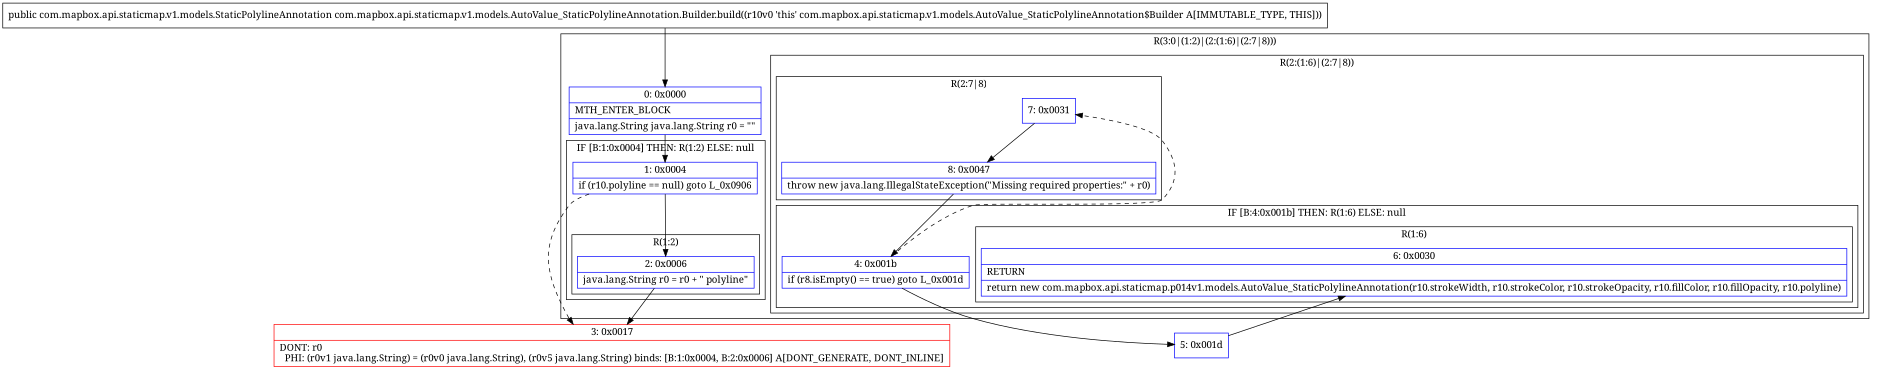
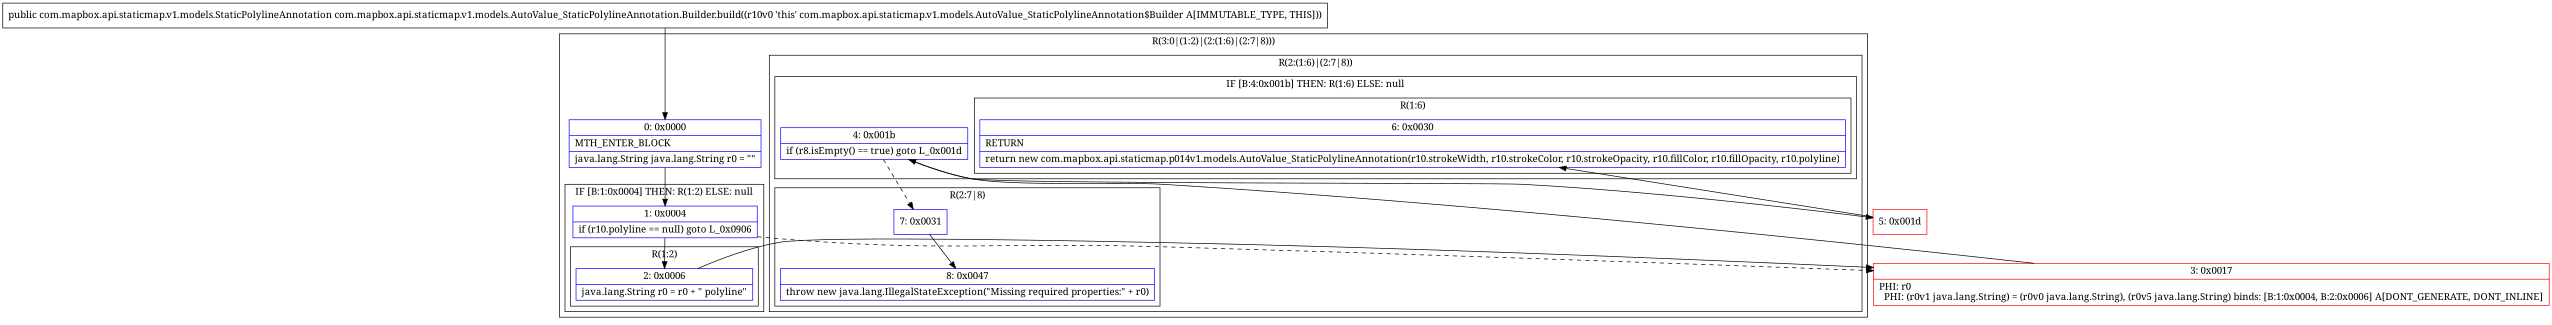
edge "8: 0x0047" -> "4: 0x001b": now "3: 0x0017" -> "4: 0x001b"
node "5: 0x001d": color blue -> red
node "3: 0x0017": text "DONT: r0" -> "PHI: r0"
